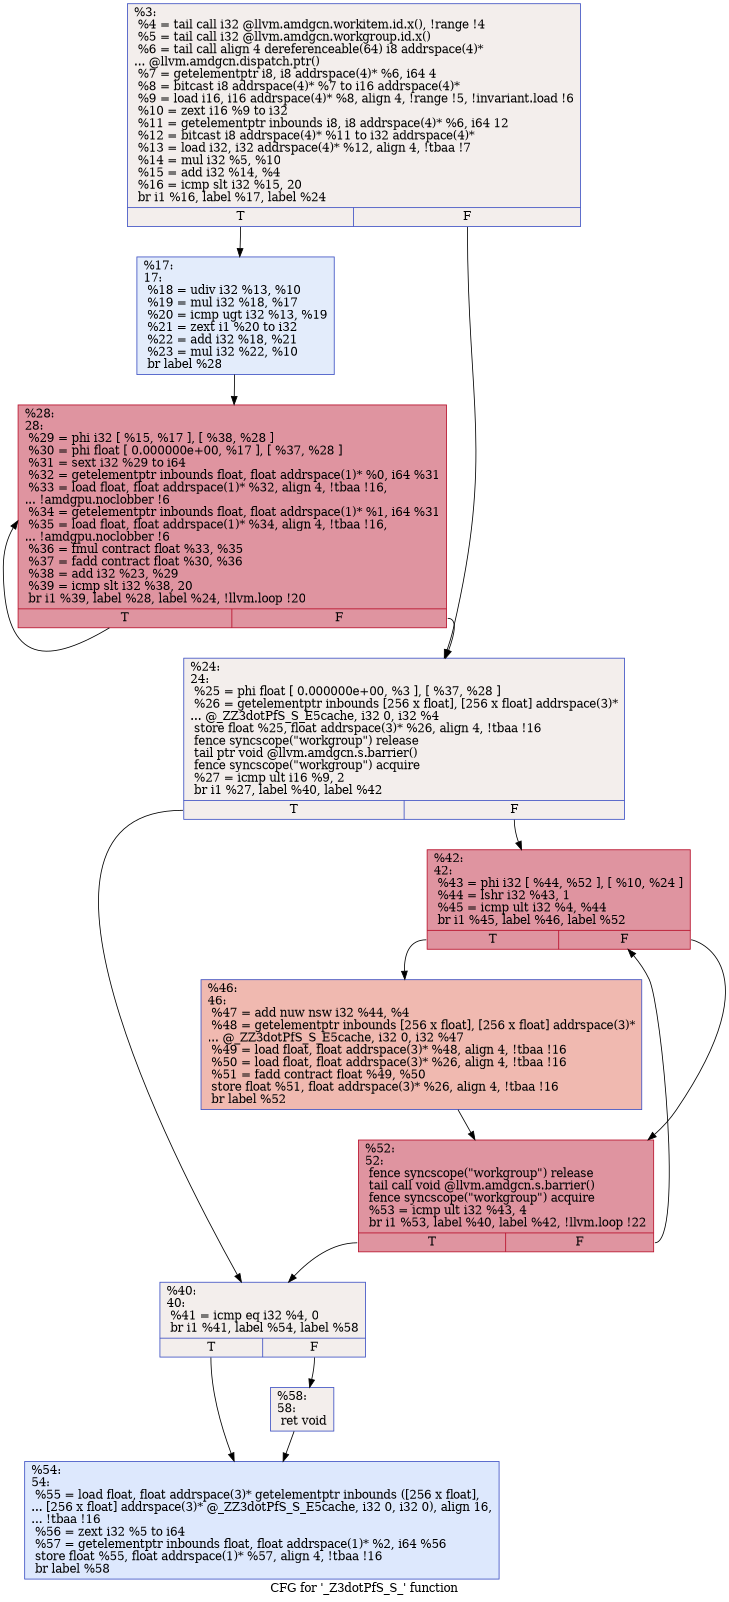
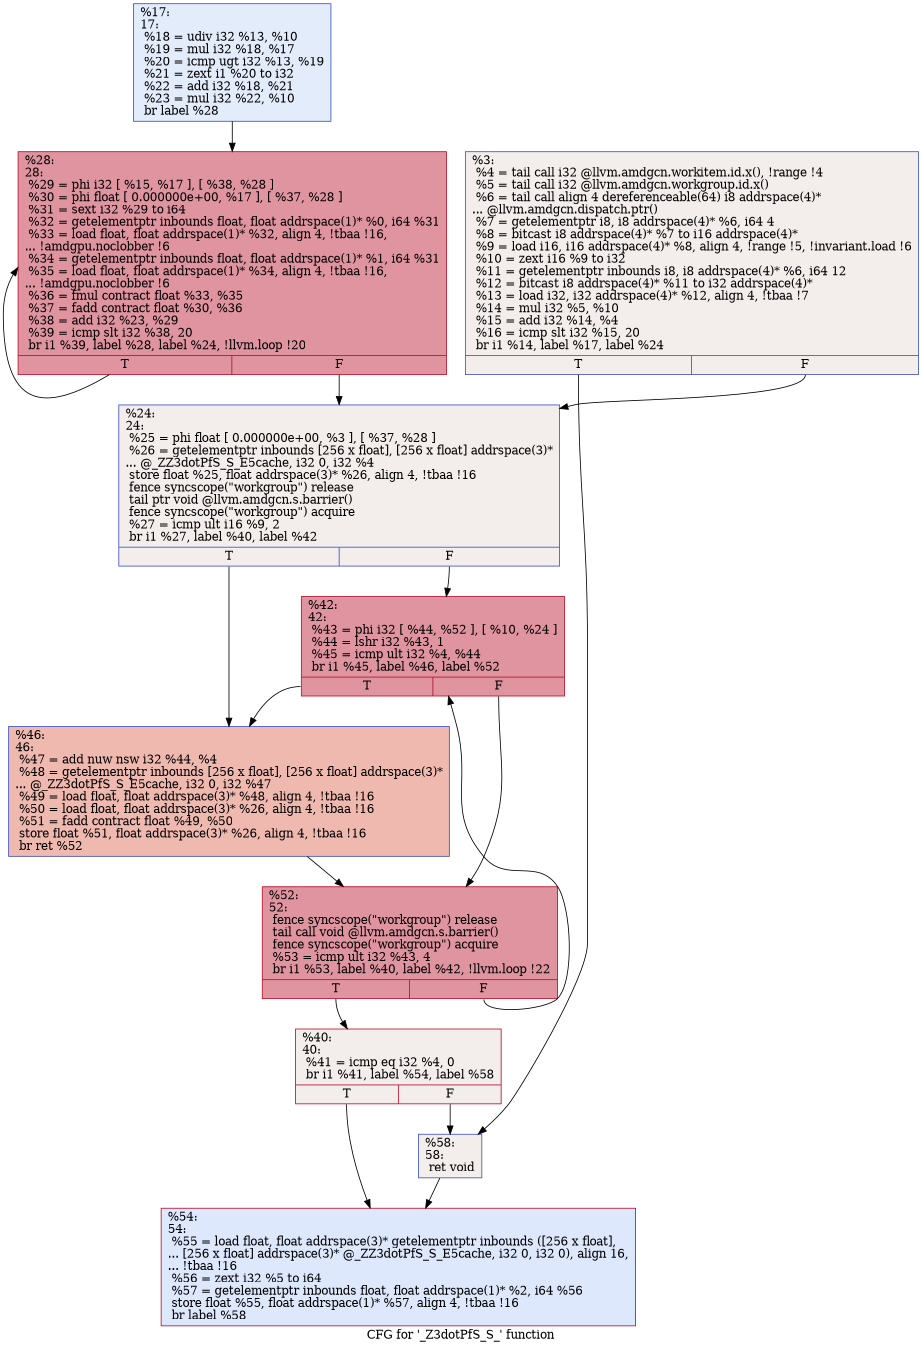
node "%3:": text "br i1 %16, label %17, label %24" -> "br i1 %14, label %17, label %24"
edge "%3:" -> "%17:": now "%3:" -> "%58:"
edge "%24:" -> "%40:": now "%24:" -> "%46:"
node "%46:": text "br label %52" -> "br ret %52"
node "%40:": color #3d50c3ff -> #b70d28ff
node "%54:": color #3d50c3ff -> #b70d28ff
